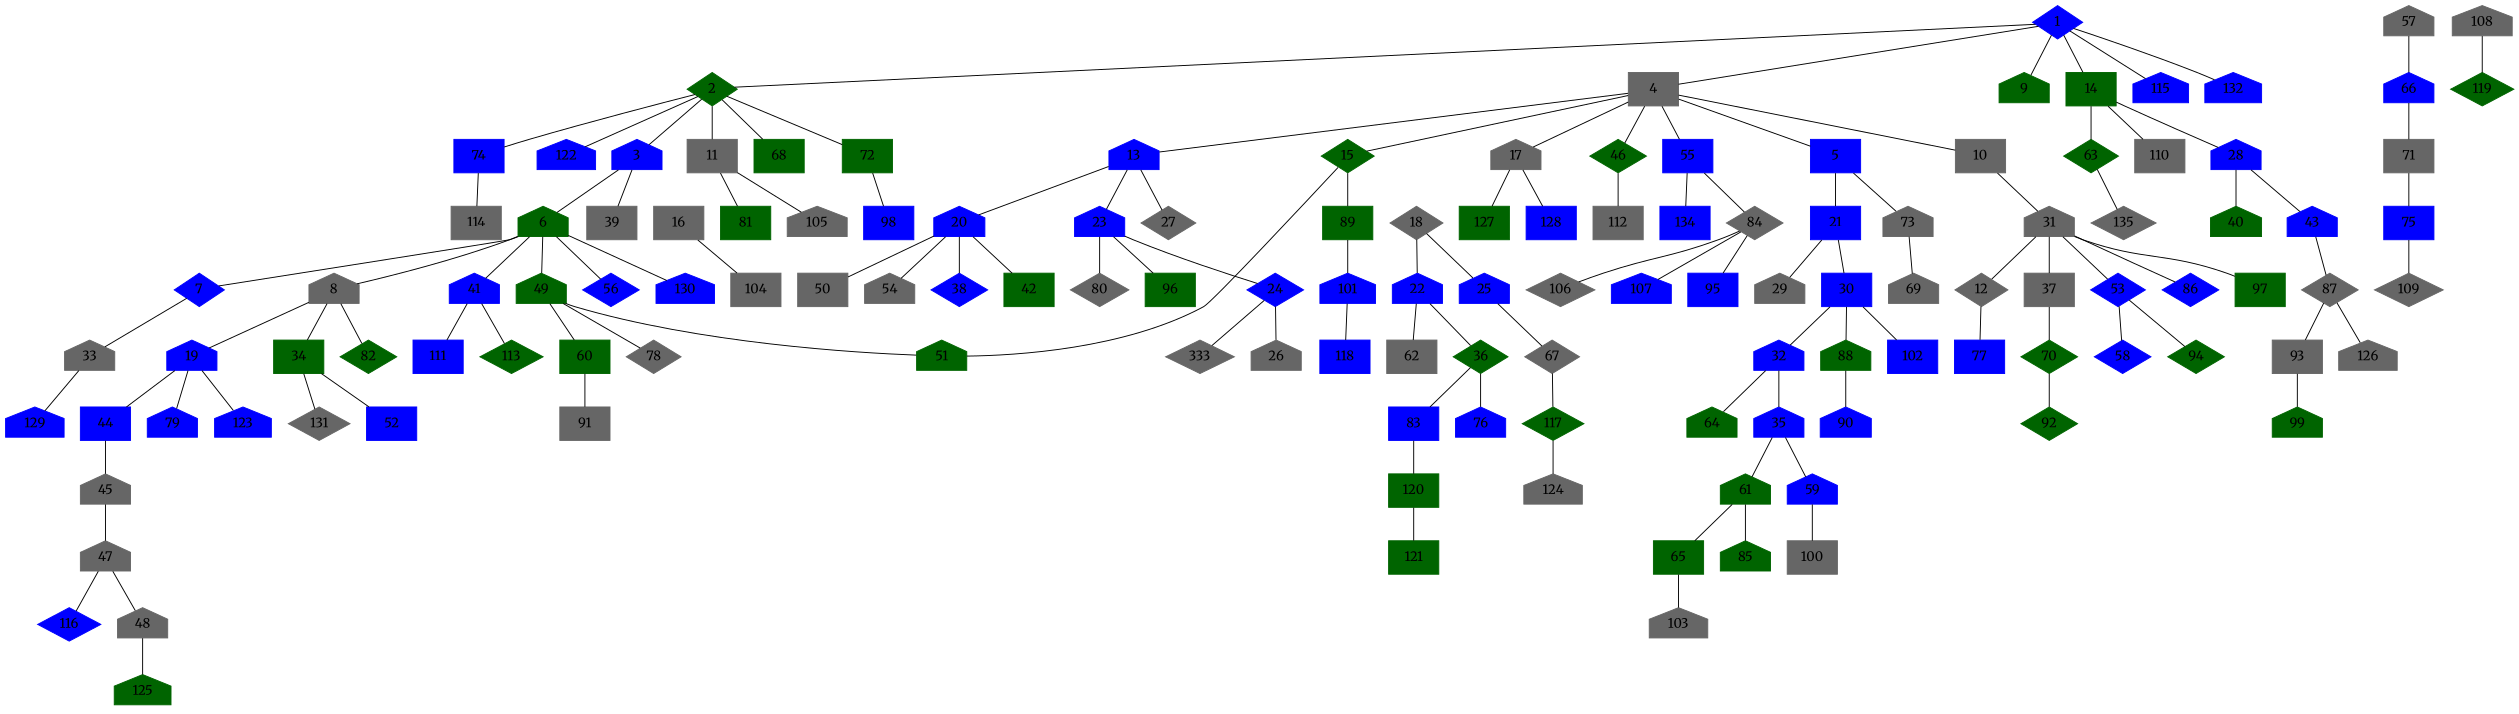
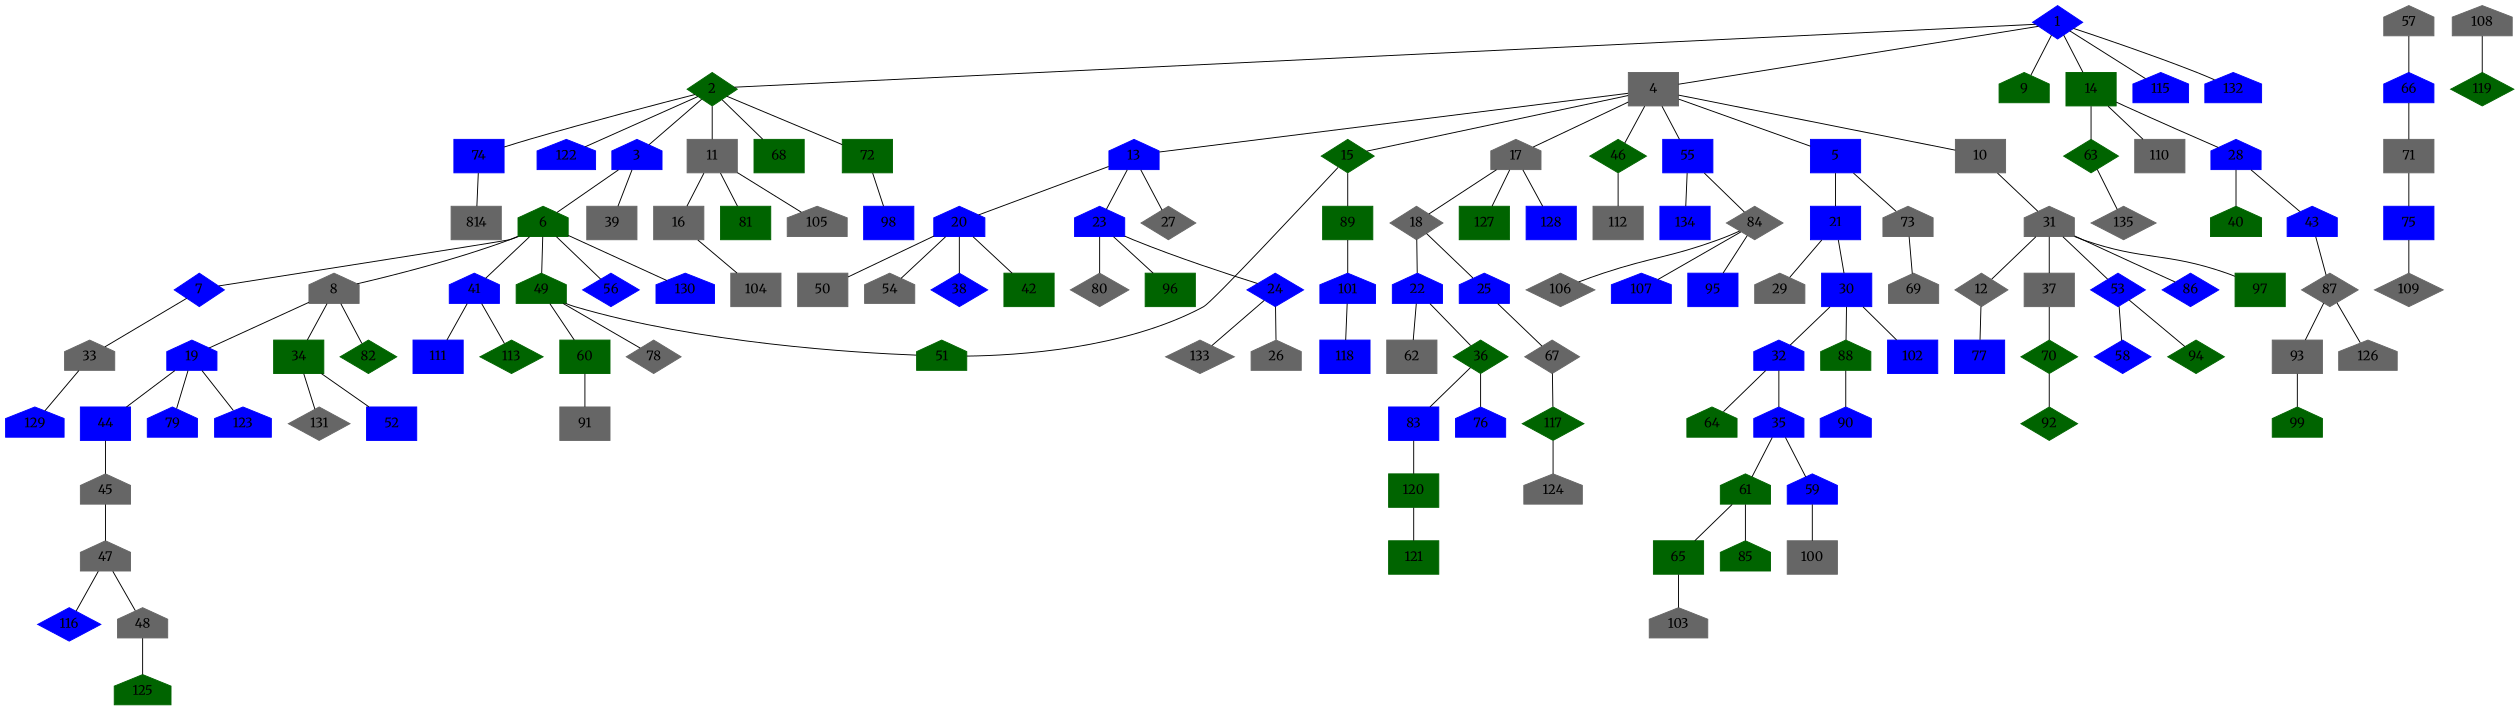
edge "11" -- "16": added
edge "17" -- "18": added
node "114": label "114" -> "814"
node "333": label "333" -> "133"
